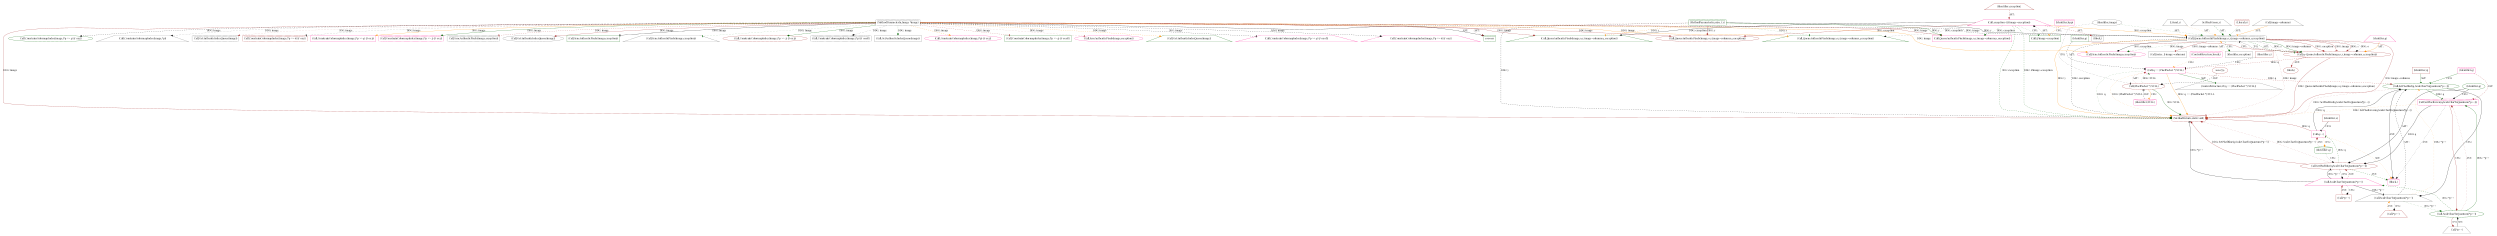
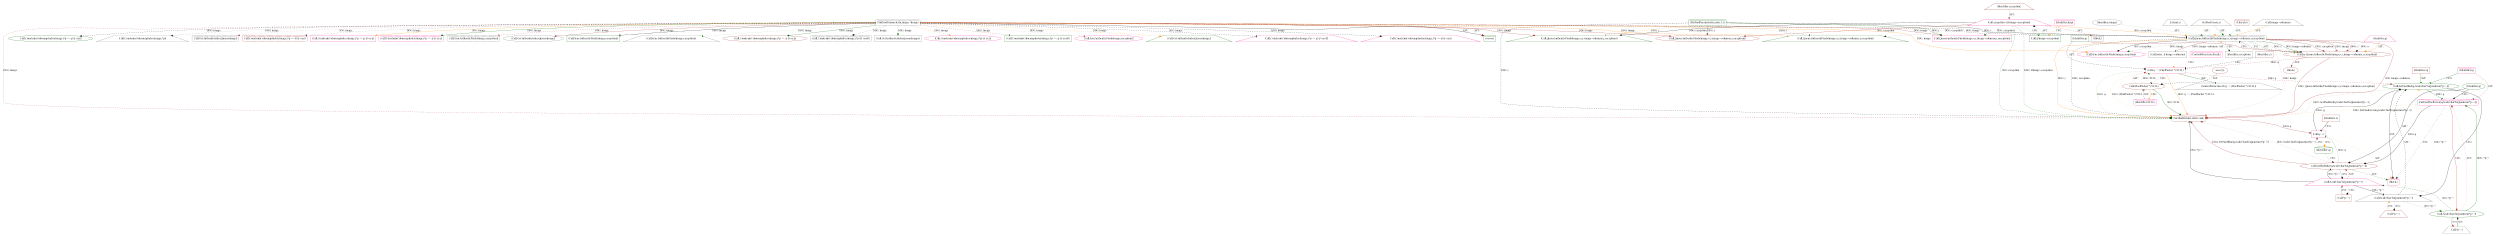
edge "(Identifier,image)" -> "(Call,(PixelPacket *) NULL)": now "(Call,q == (PixelPacket *) NULL)" -> "(Call,(PixelPacket *) NULL)"
edge "(MethodParameterIn,Image *image)" -> "(MethodReturn,static void)": style solid -> dashed
edge "(Call,q++)" -> "(MethodReturn,static void)": reversed
